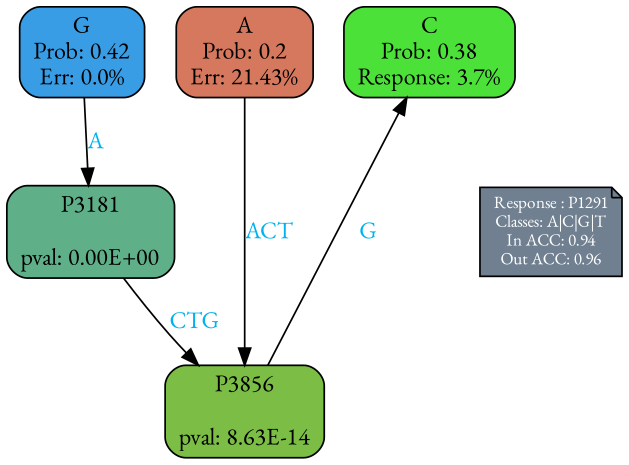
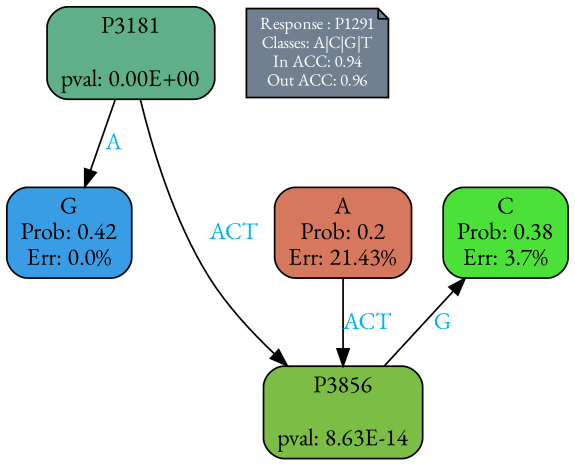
node "C Prob: 0.38 Response: 3.7%": label "C Prob: 0.38 Response: 3.7%" -> "C Prob: 0.38 Err: 3.7%"
edge "G Prob: 0.42 Err: 0.0%" -> "P3181 pval: 0.00E+00": reversed
edge "P3181 pval: 0.00E+00" -> "P3856 pval: 8.63E-14": label "CTG" -> "ACT"
